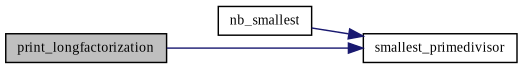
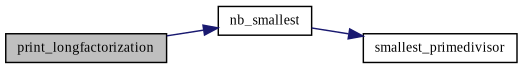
edge "print_longfactorization" -> "smallest_primedivisor": now "print_longfactorization" -> "nb_smallest"
